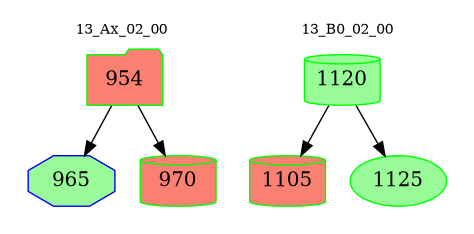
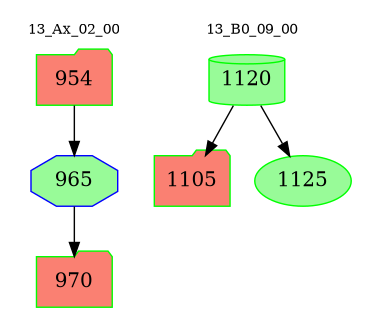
cluster "13_B0_02_00": label "13_B0_02_00" -> "13_B0_09_00"
edge "954" -> "970": now "965" -> "970"
node "970": shape cylinder -> folder
node "1105": shape cylinder -> folder
